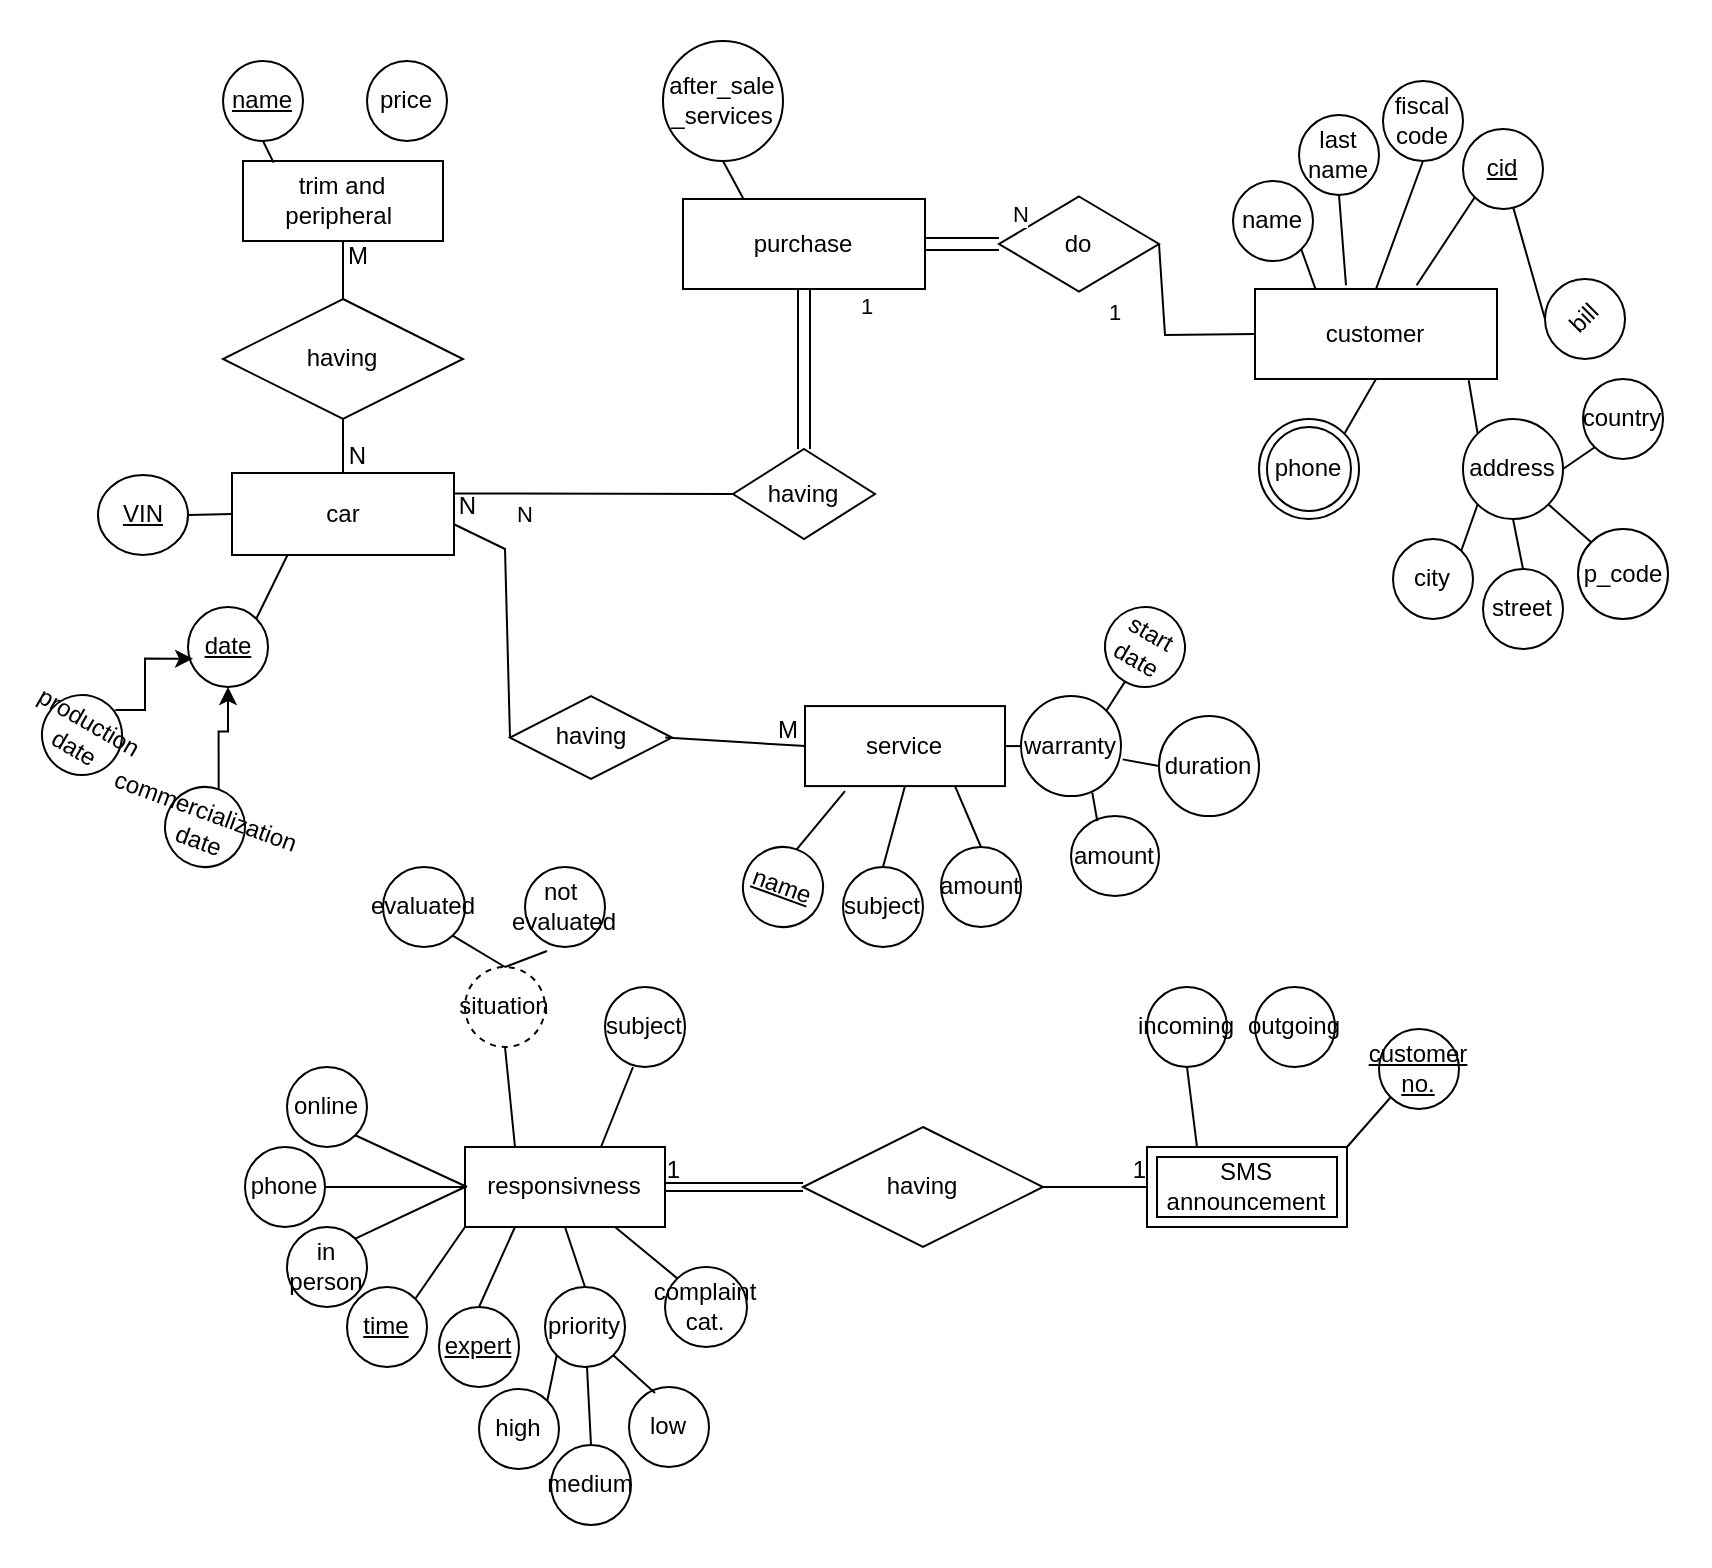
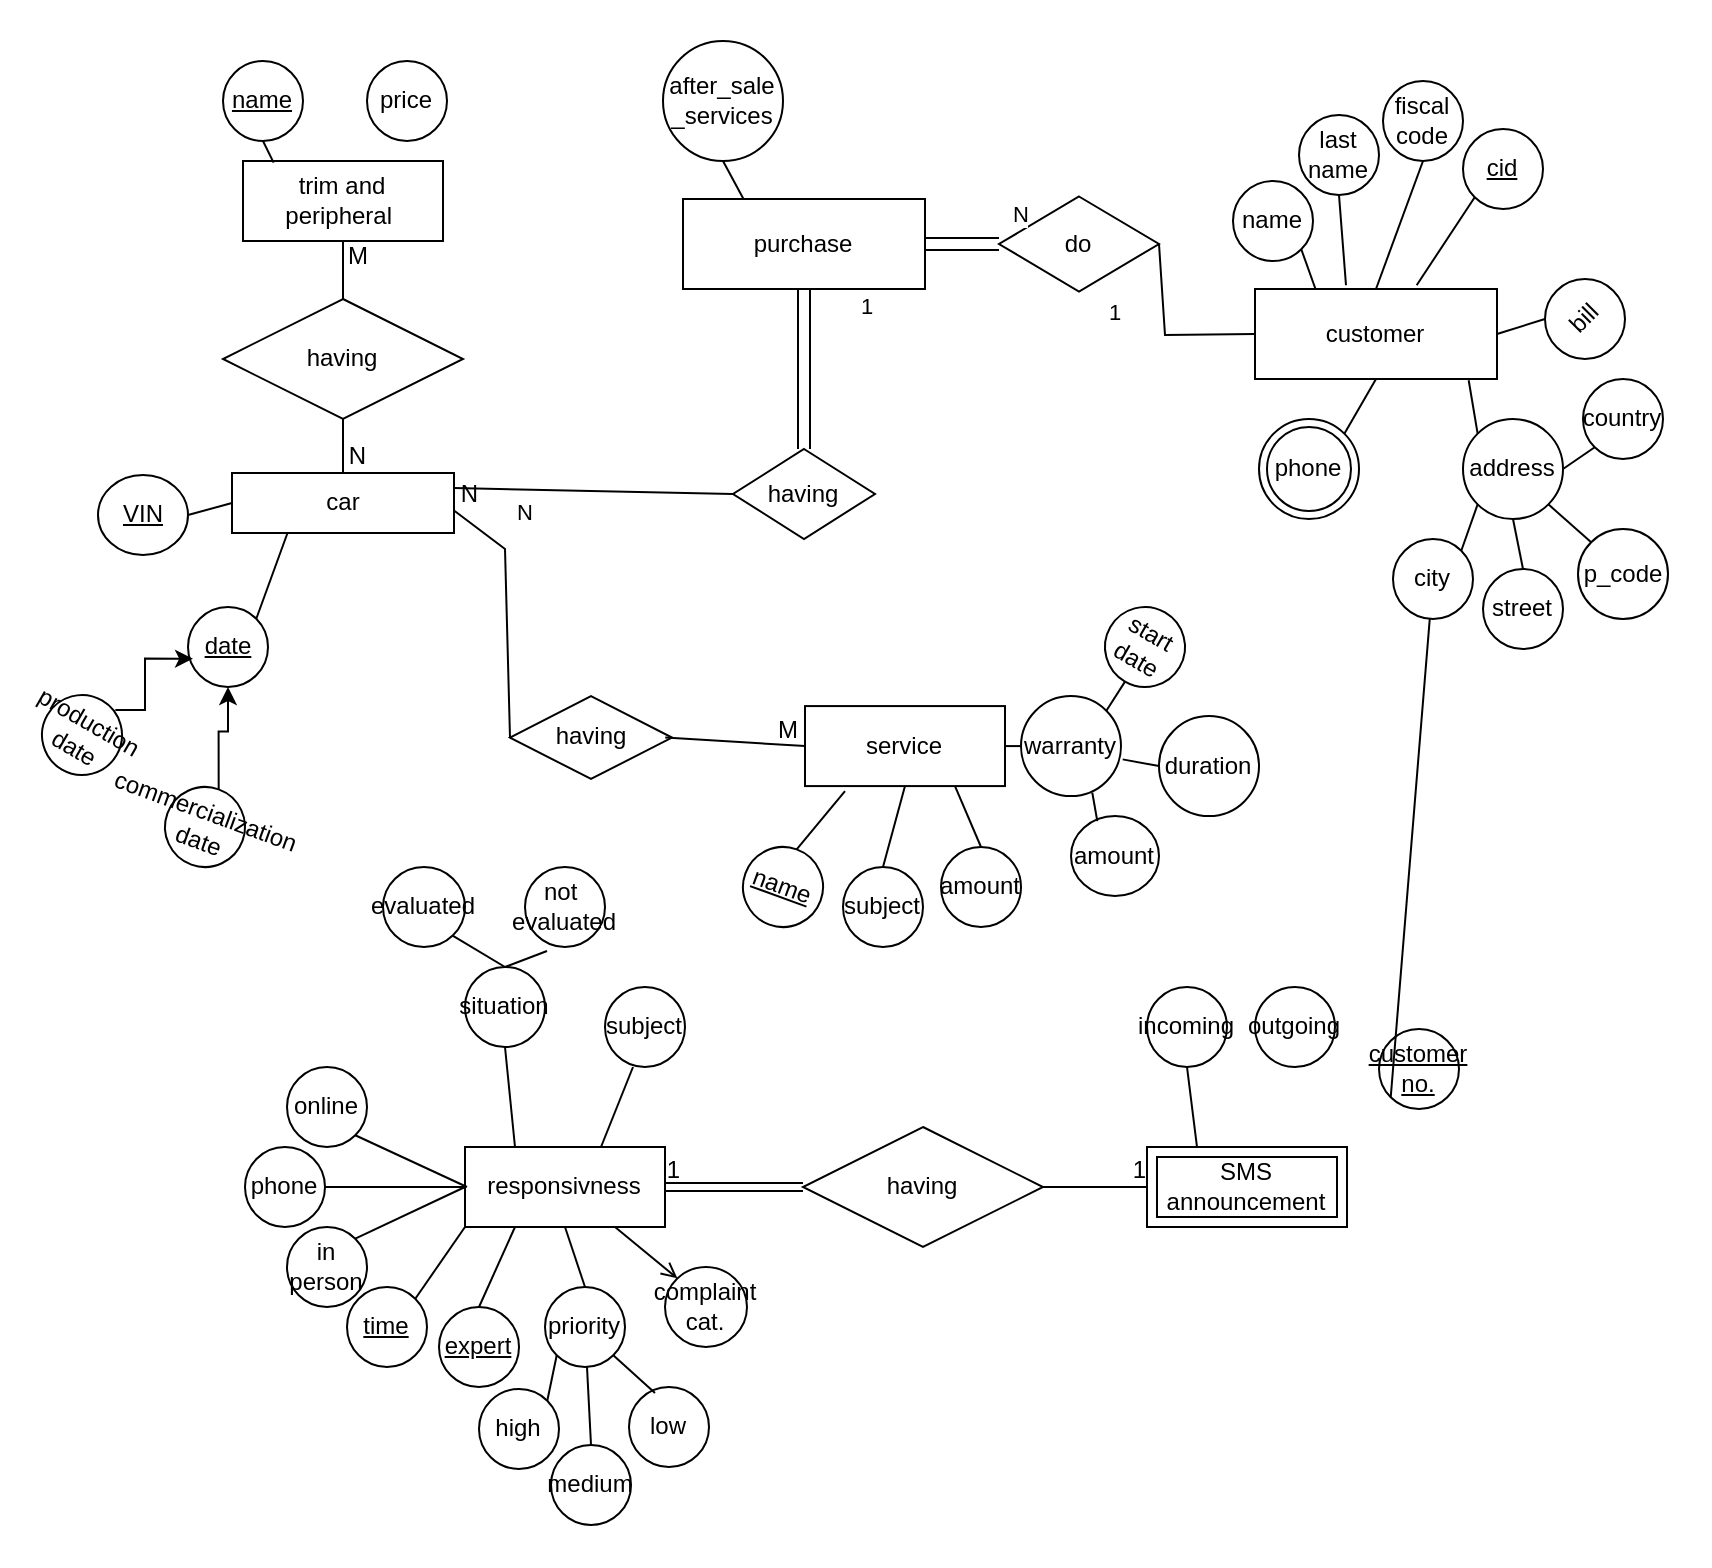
edge "cid" -- "bill": now "customer" -- "bill"
node "car": size 222x82 -> 222x60
node "situation": style dashed -> solid
edge "customer no." -- "SMS announcement": now "customer no." -- "city"
edge "responsivness" -- "complaint cat.": arrowhead none -> open
